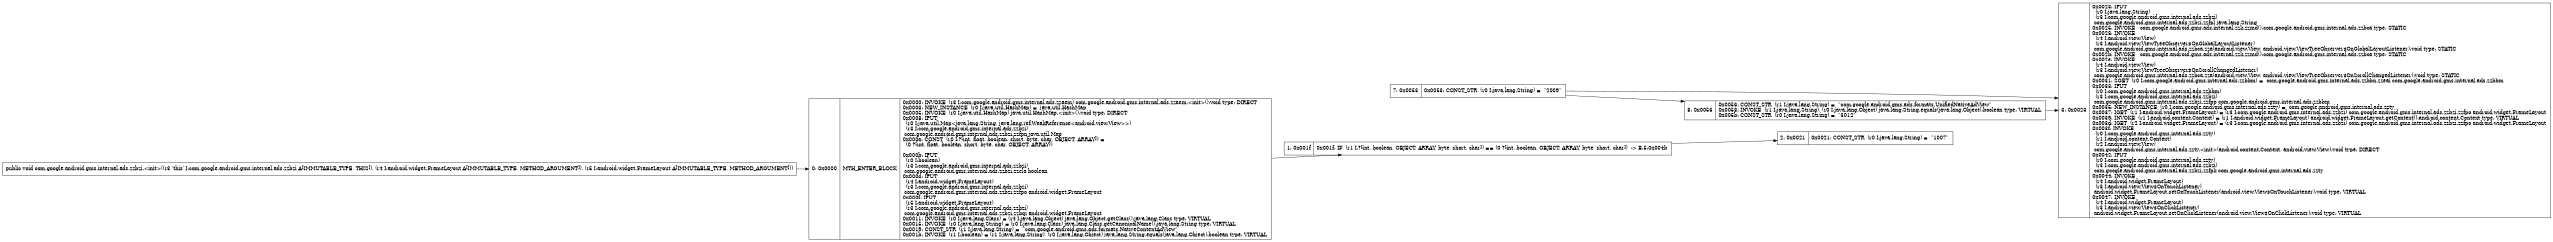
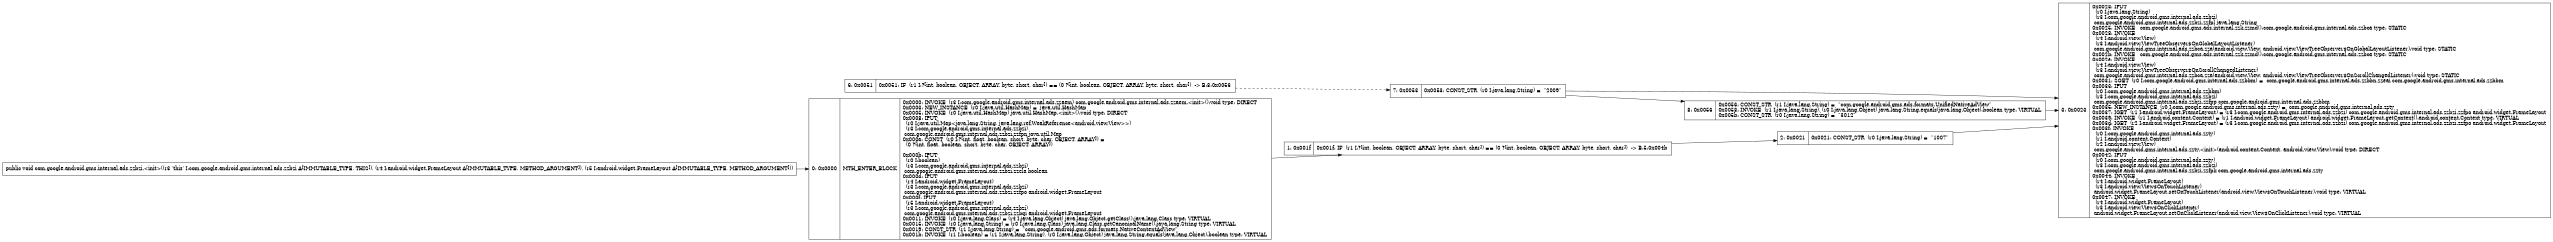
node "6: 0x0051": added
edge "2: 0x0021" -> "3: 0x0023": added
